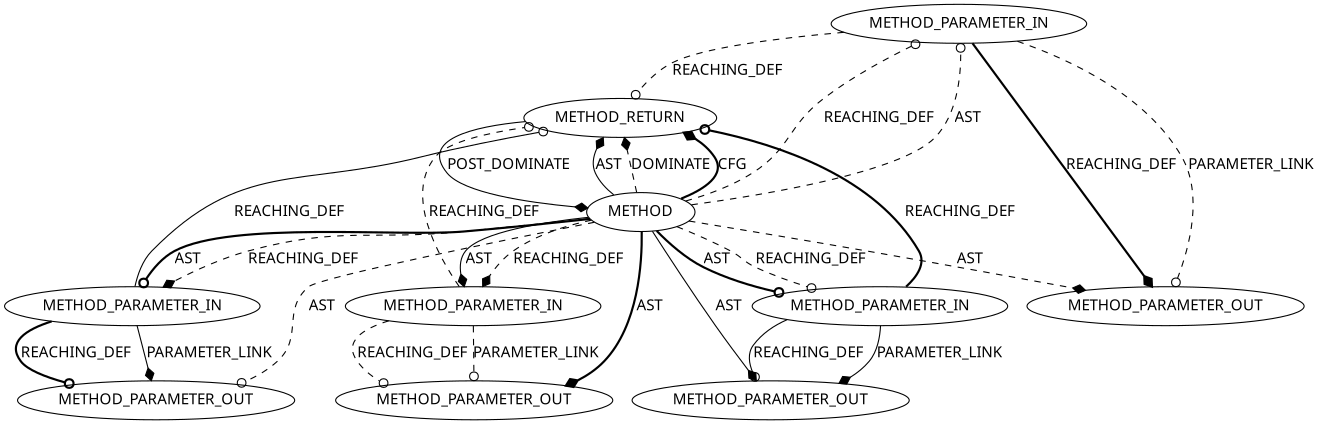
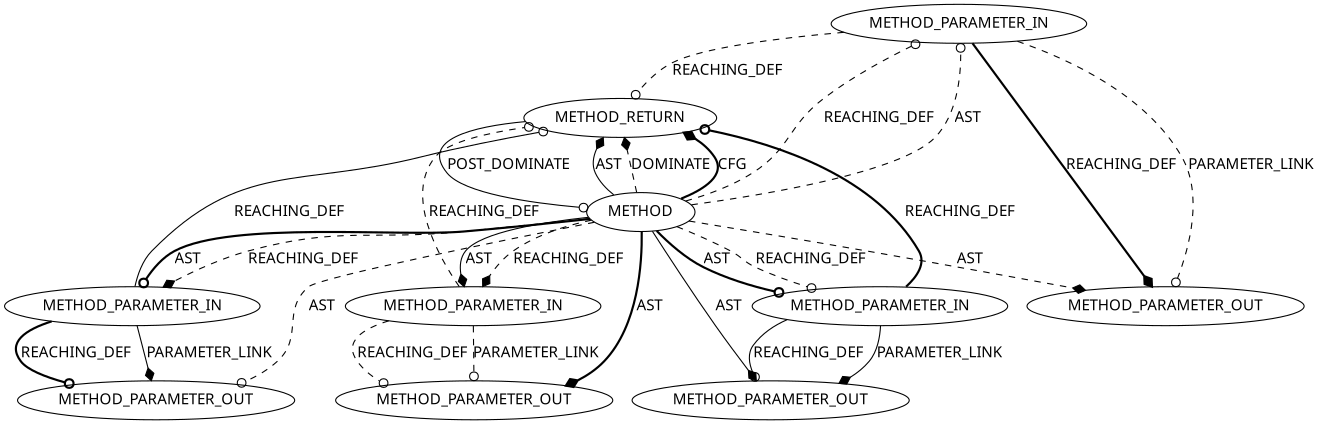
edge "METHOD_RETURN" -> "METHOD": arrowhead diamond -> odot
